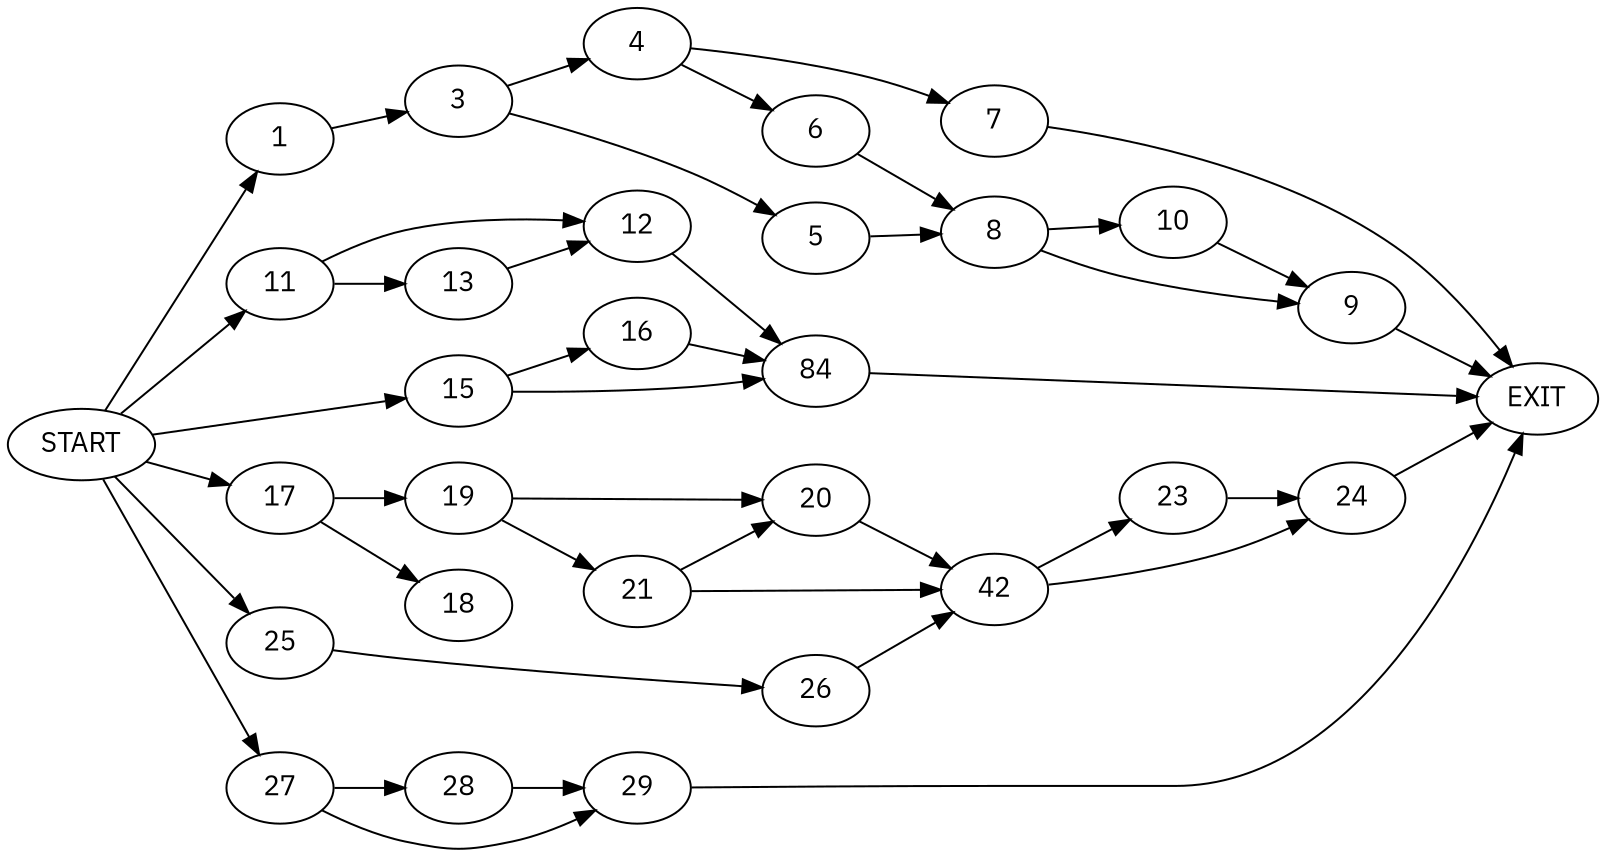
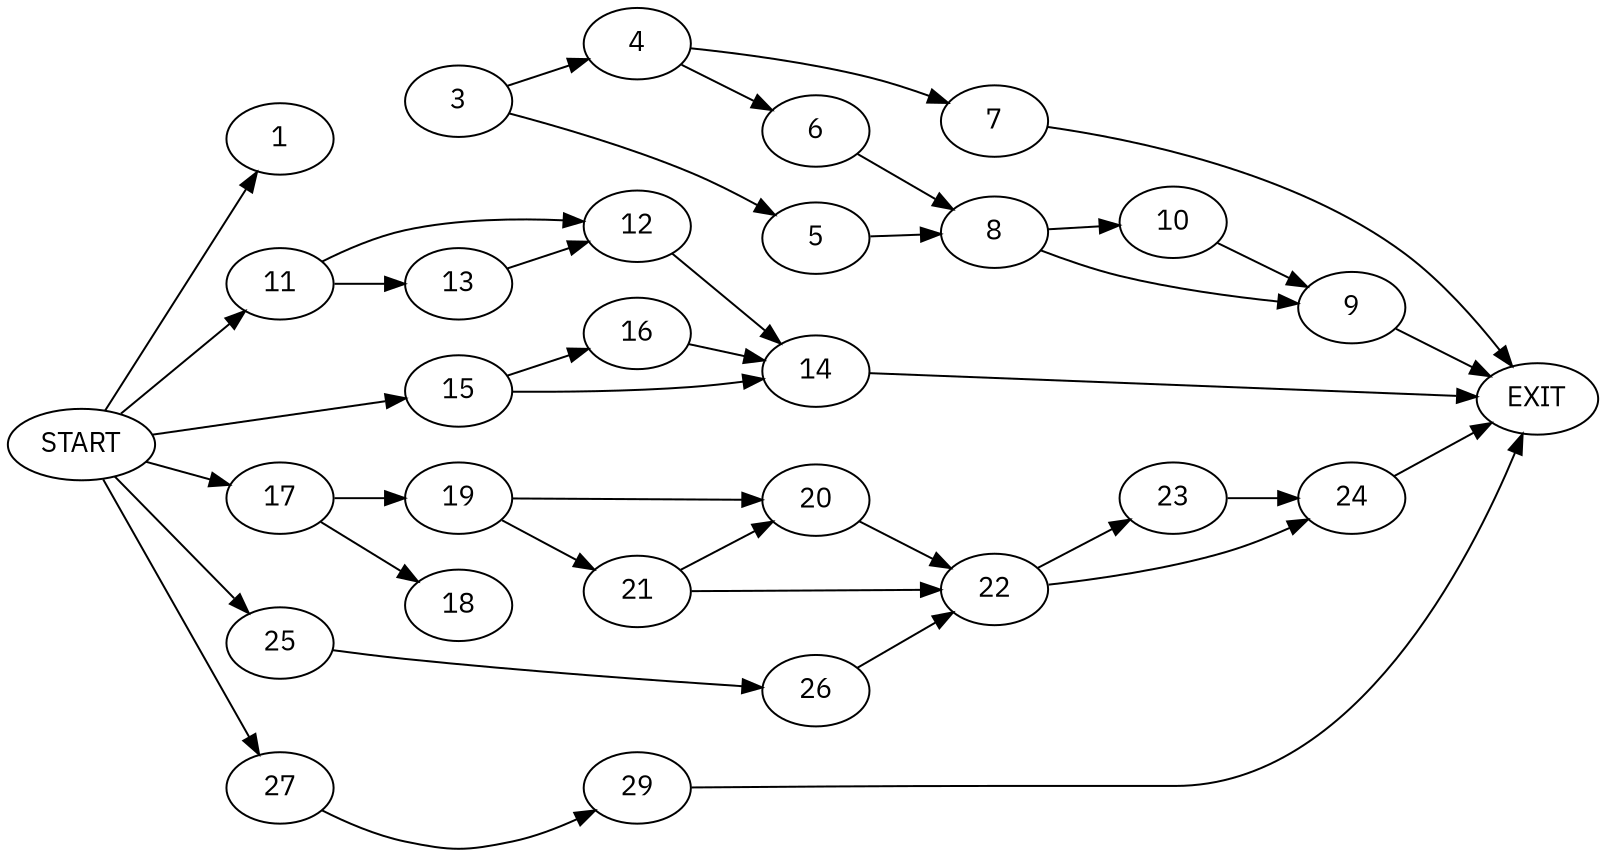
edge "1" -> "3": removed
node "84": label "84" -> "14"
node "42": label "42" -> "22"
node "28": removed
